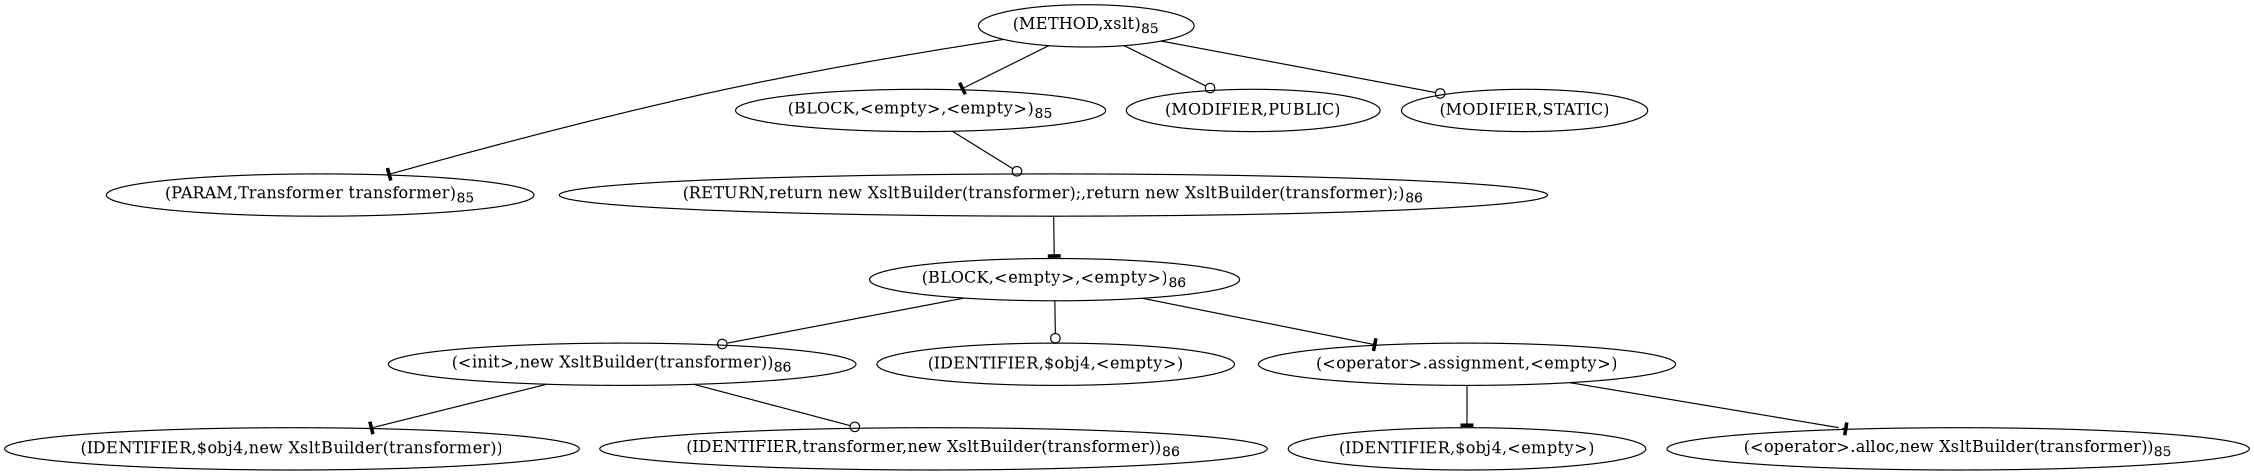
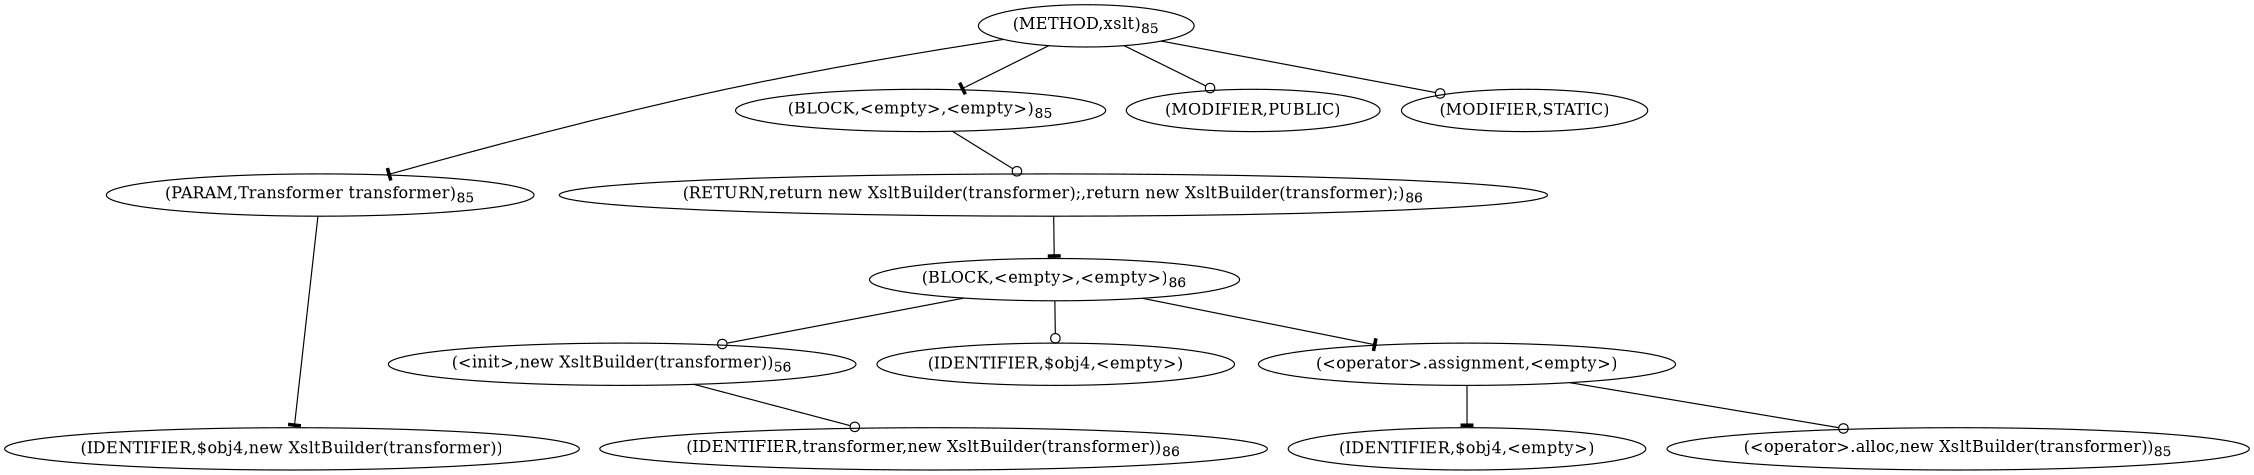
node "(<init>,new XsltBuilder(transformer))": text "86" -> "56"
edge "(<operator>.assignment,<empty>)" -> "(<operator>.alloc,new XsltBuilder(transformer))": arrowhead tee -> odot
edge "(<init>,new XsltBuilder(transformer))" -> "(IDENTIFIER,$obj4,new XsltBuilder(transformer))": now "(PARAM,Transformer transformer)" -> "(IDENTIFIER,$obj4,new XsltBuilder(transformer))"
